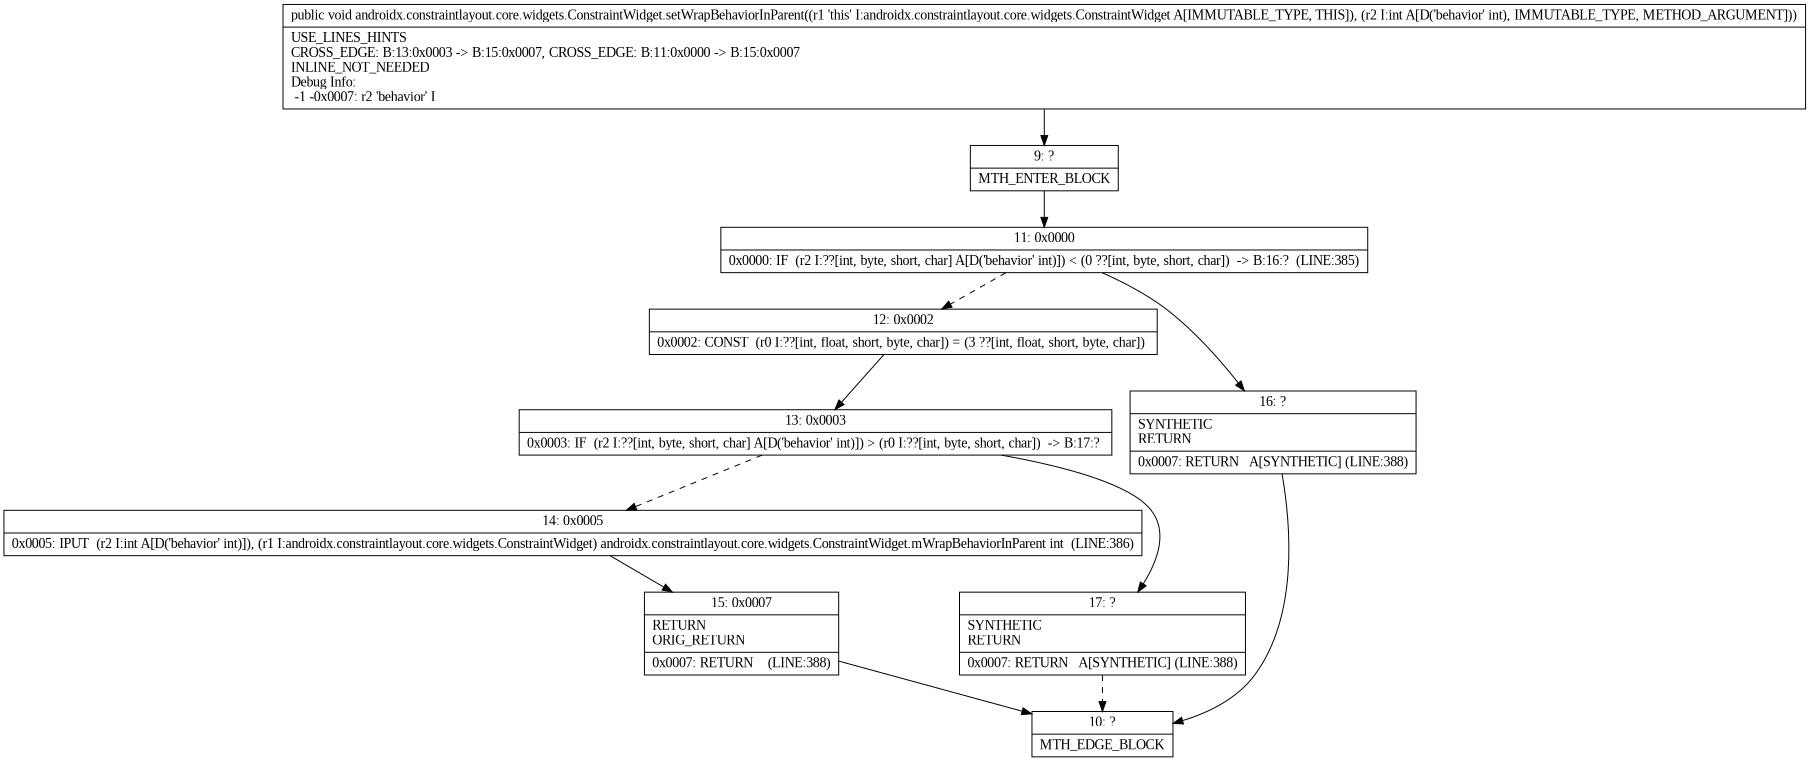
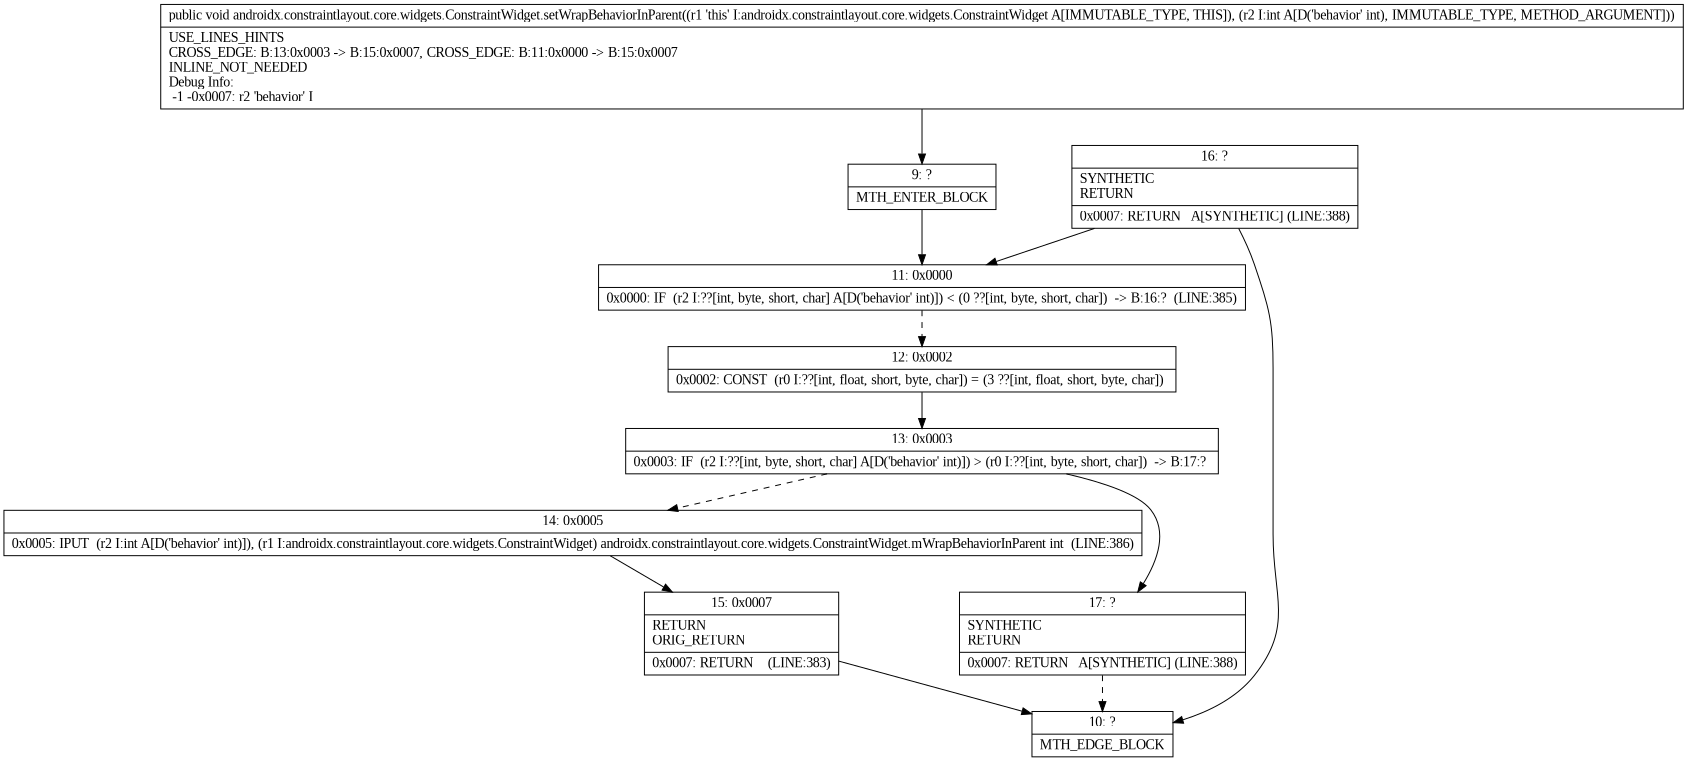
edge "11: 0x0000" -> "16: ?": reversed
node "15: 0x0007": text "0x0007: RETURN    (LINE:388)" -> "0x0007: RETURN    (LINE:383)"
